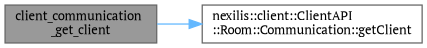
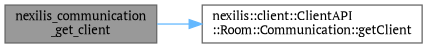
node "client_communication _get_client": label "client_communication _get_client" -> "nexilis_communication _get_client"
